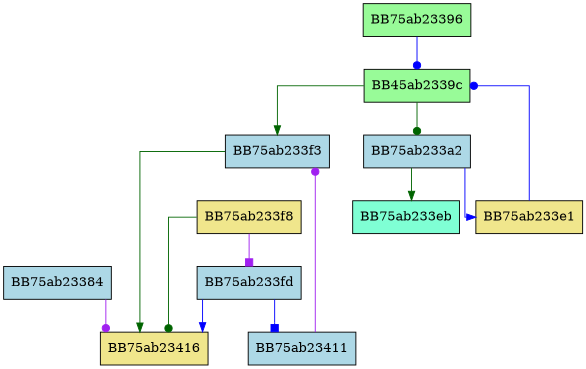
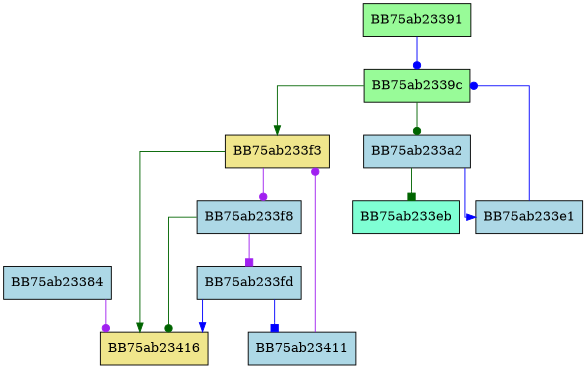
node "BB75ab23396": label "BB75ab23396" -> "BB75ab23391"
node "BB45ab2339c": label "BB45ab2339c" -> "BB75ab2339c"
node "BB75ab233f3": fillcolor lightblue -> khaki
edge "BB75ab233a2" -> "BB75ab233eb": arrowhead normal -> box
edge "BB75ab233f3" -> "BB75ab233f8": added
node "BB75ab233f8": fillcolor khaki -> lightblue
node "BB75ab233e1": fillcolor khaki -> lightblue
